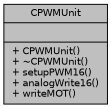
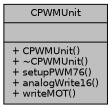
node "CPWMUnit": text "+ setupPWM16()" -> "+ setupPWM76()"
